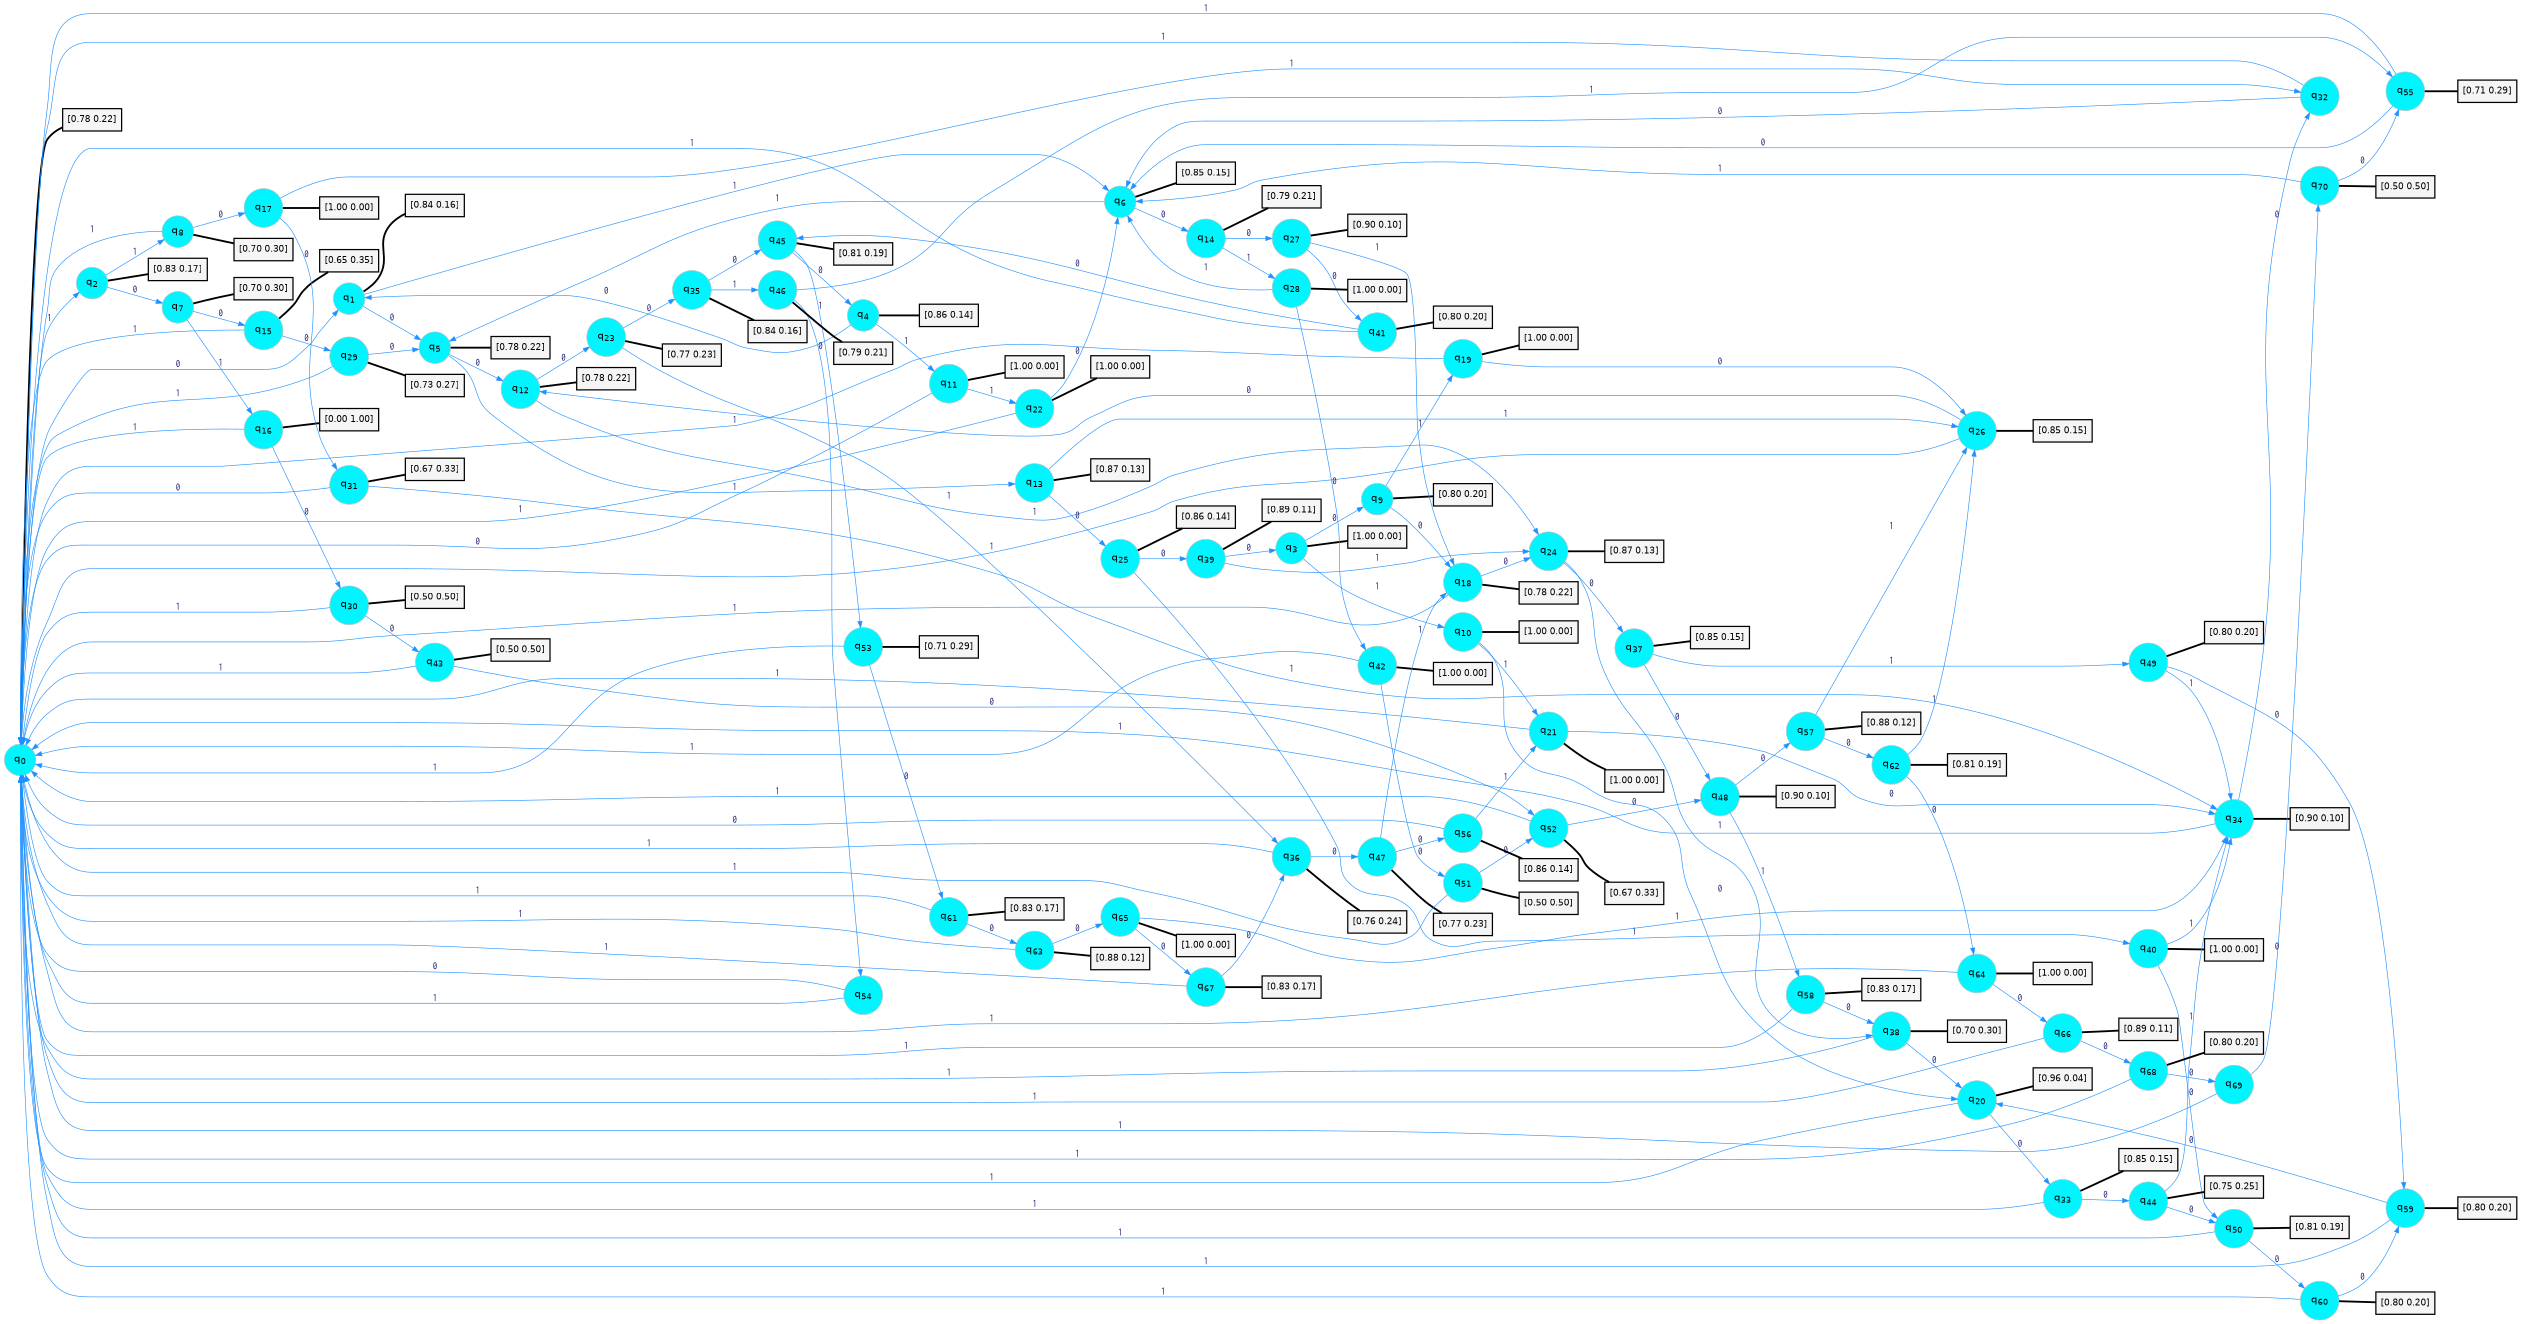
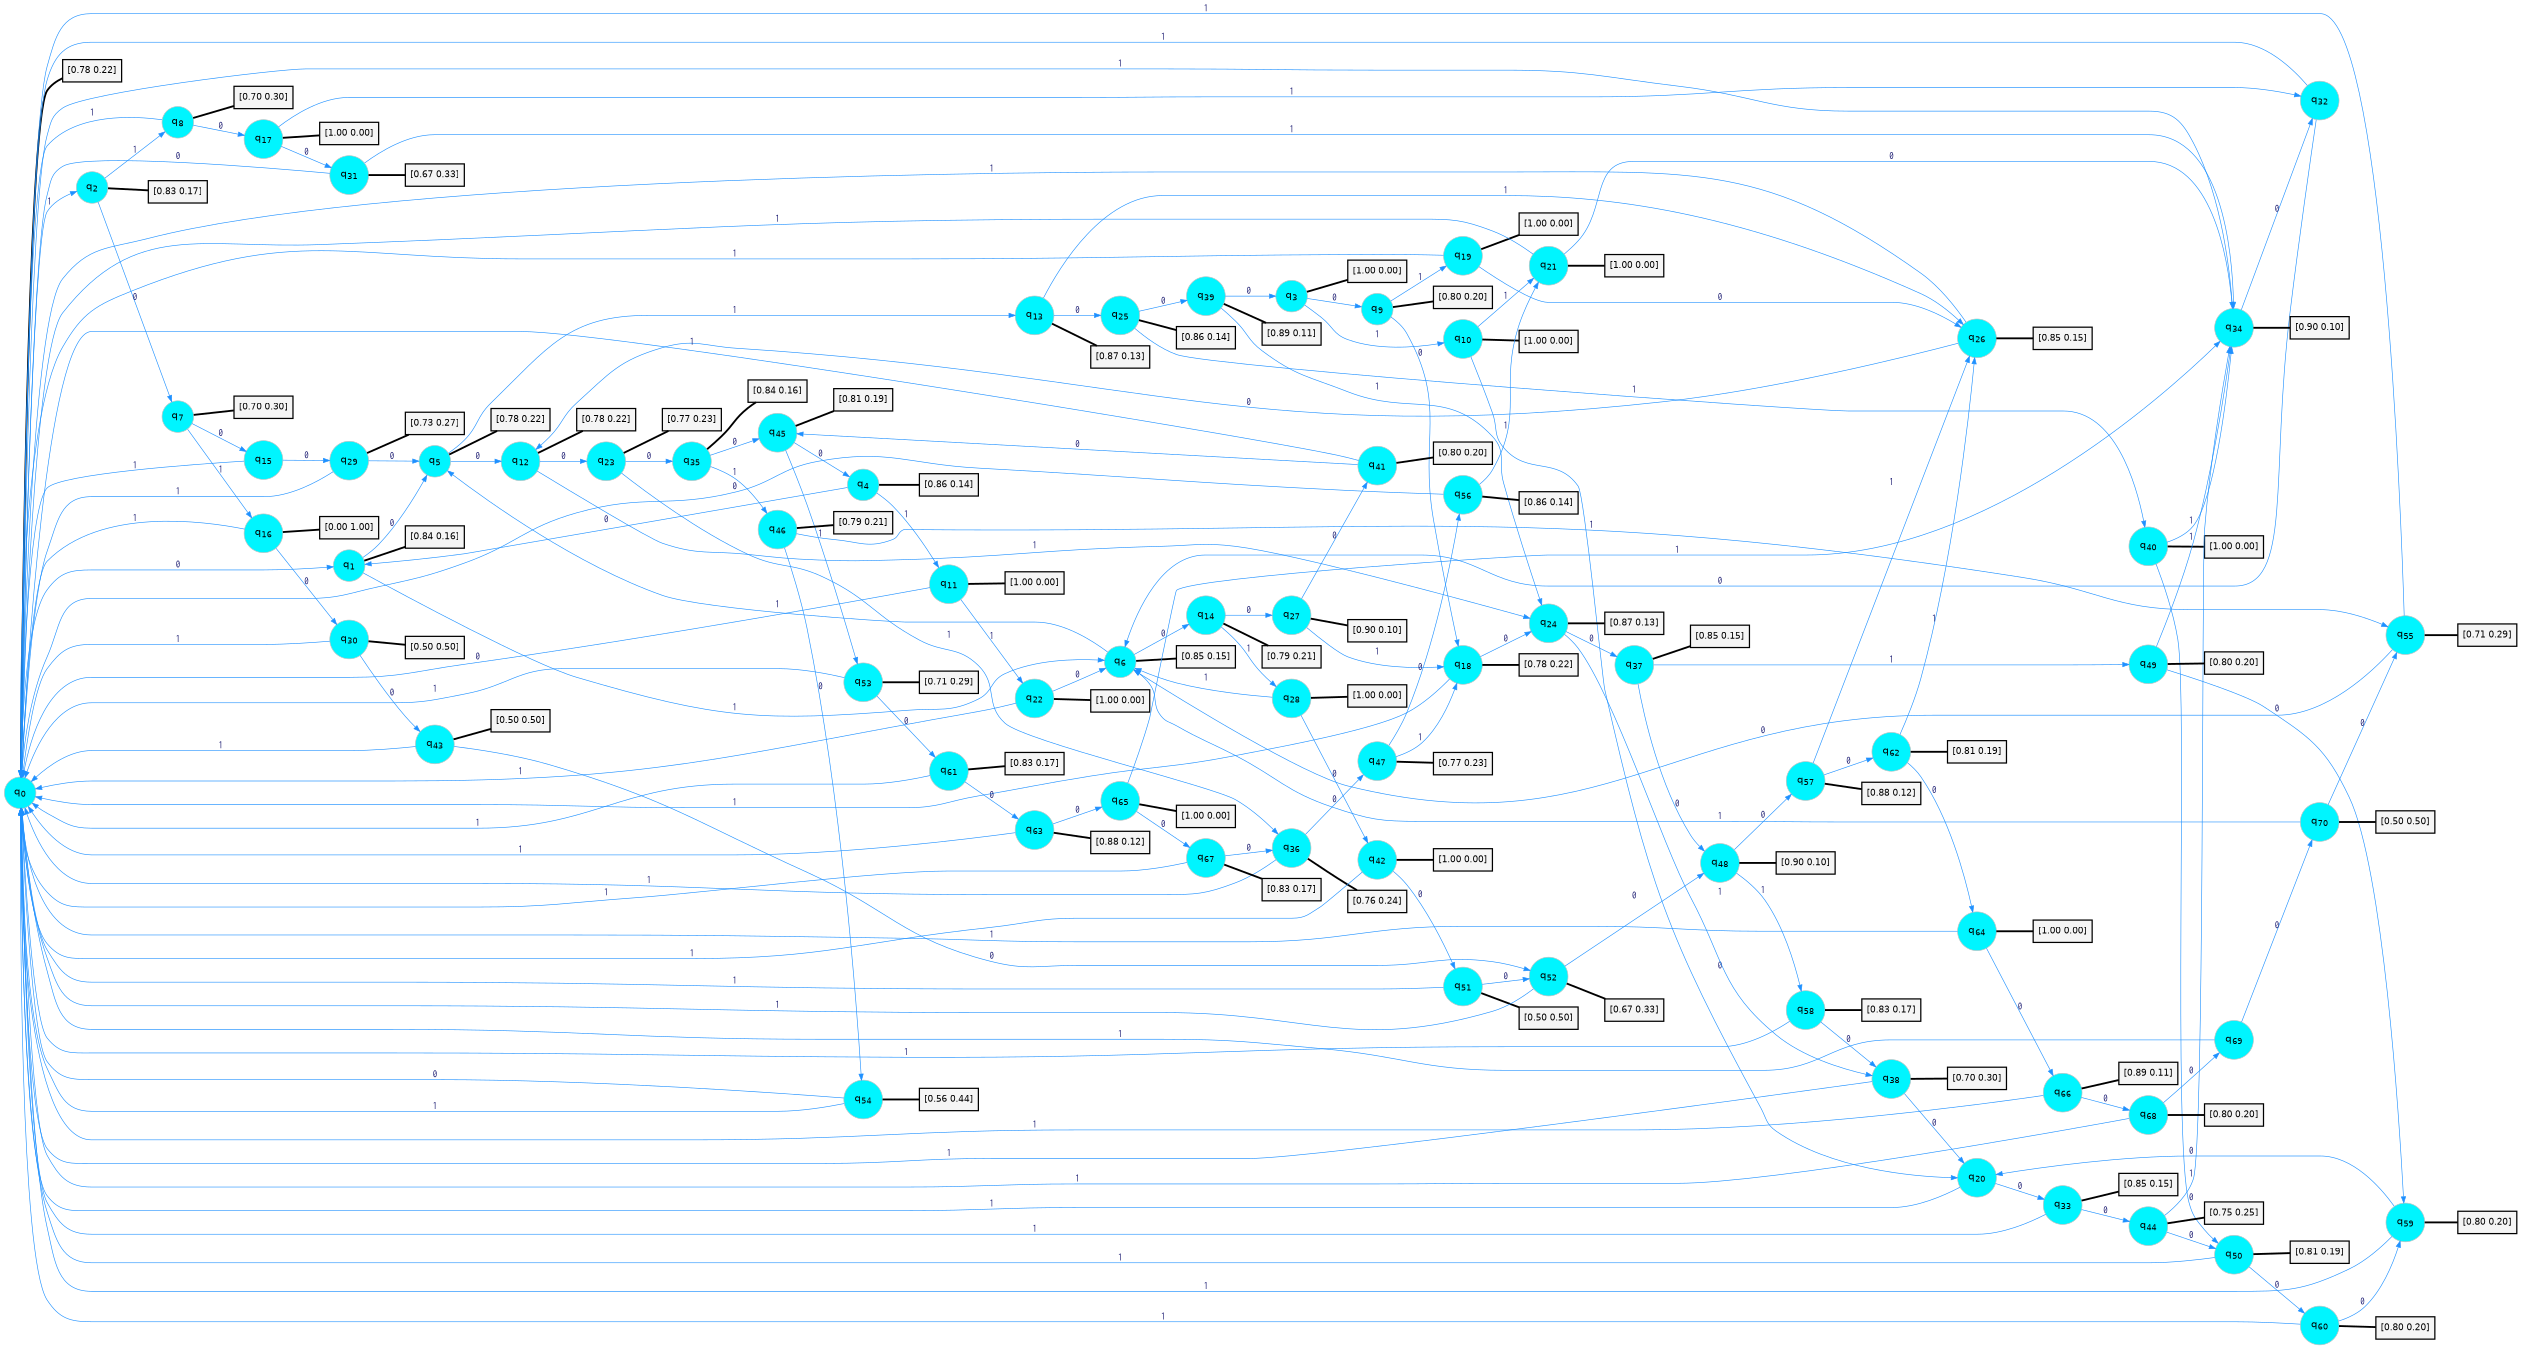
node "[0.65 0.35]": removed
node "[0.96 0.04]": removed
node "[0.56 0.44]": added
